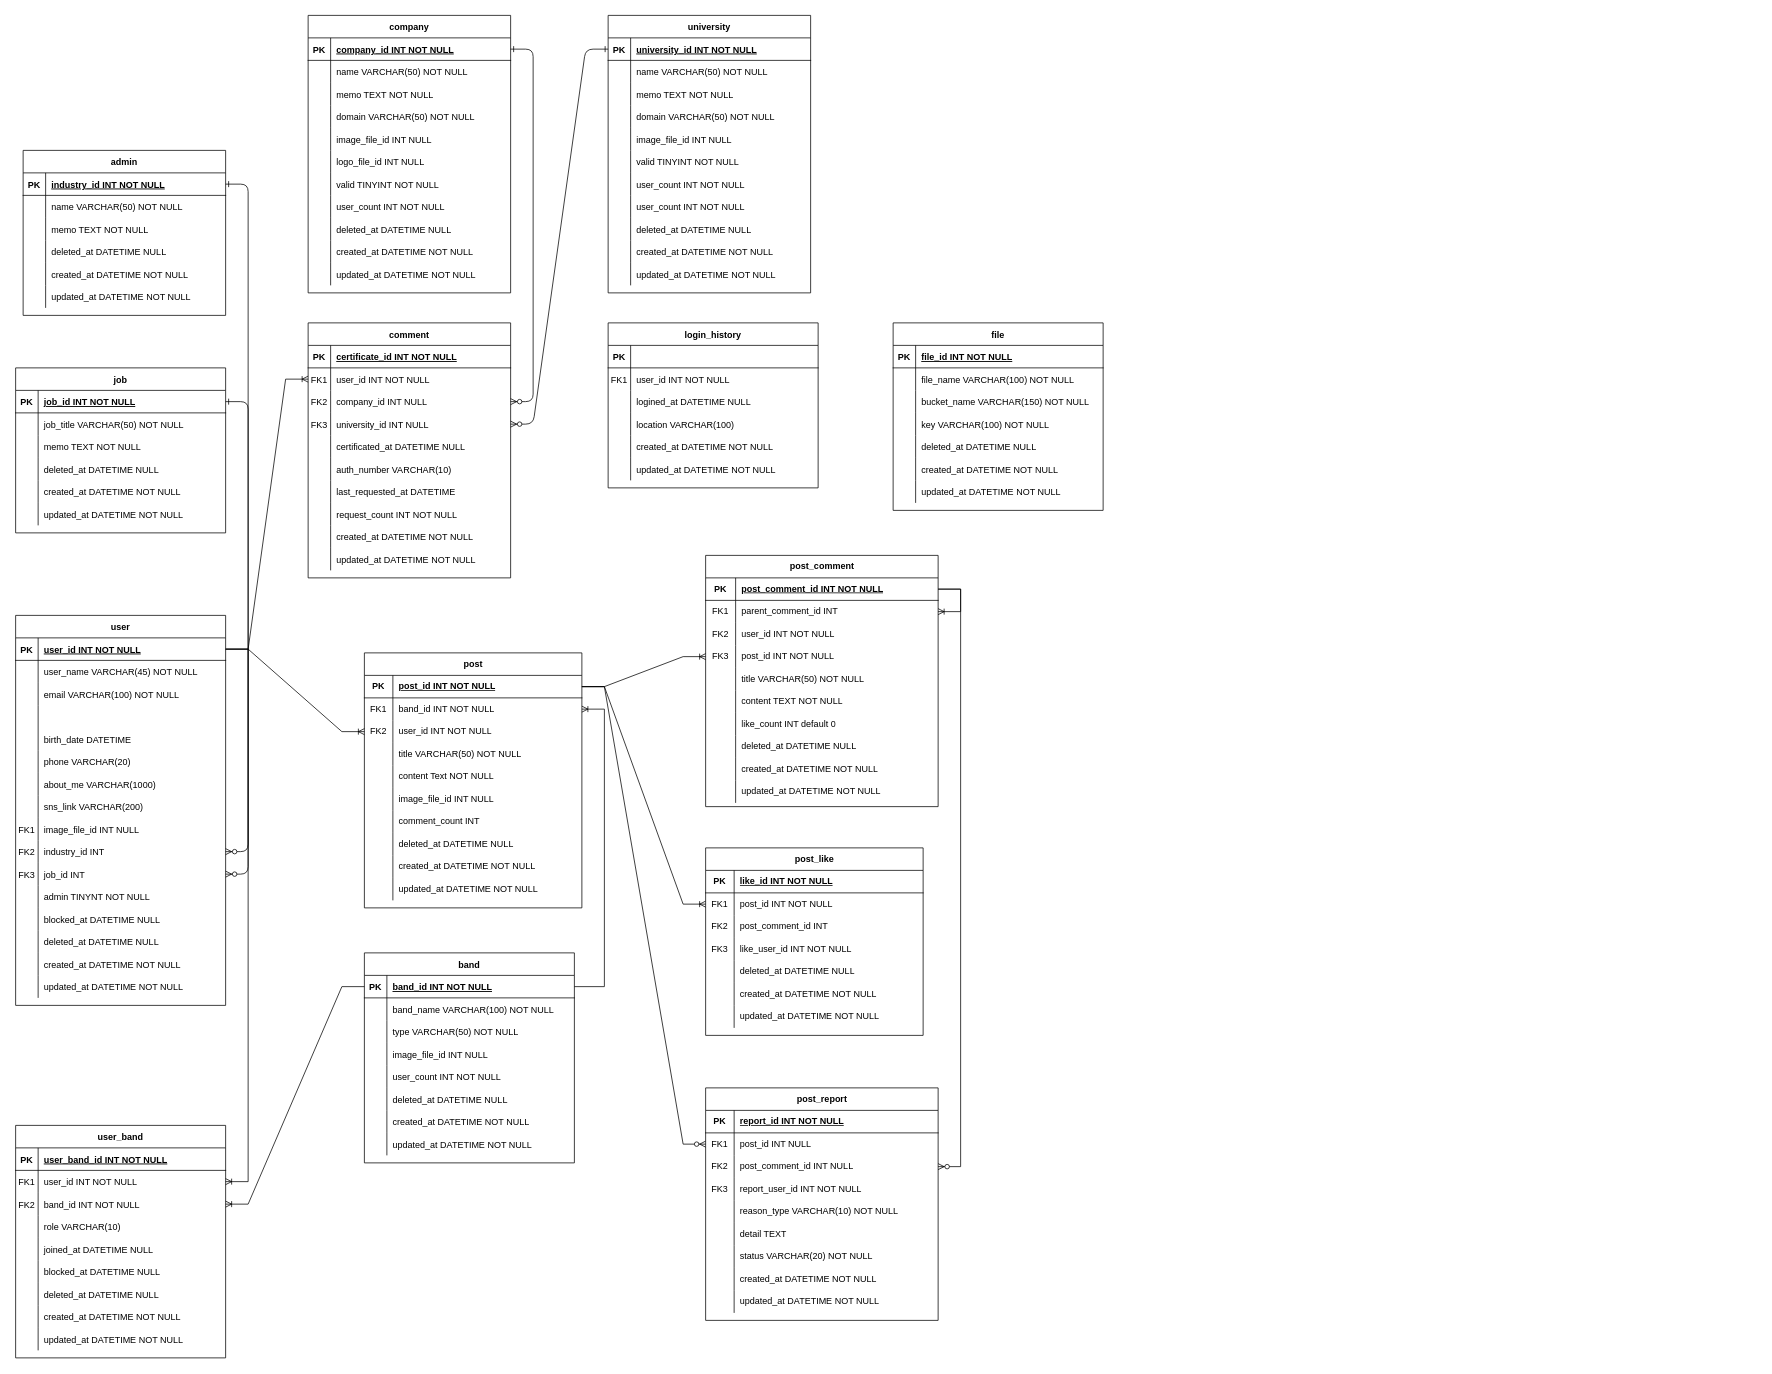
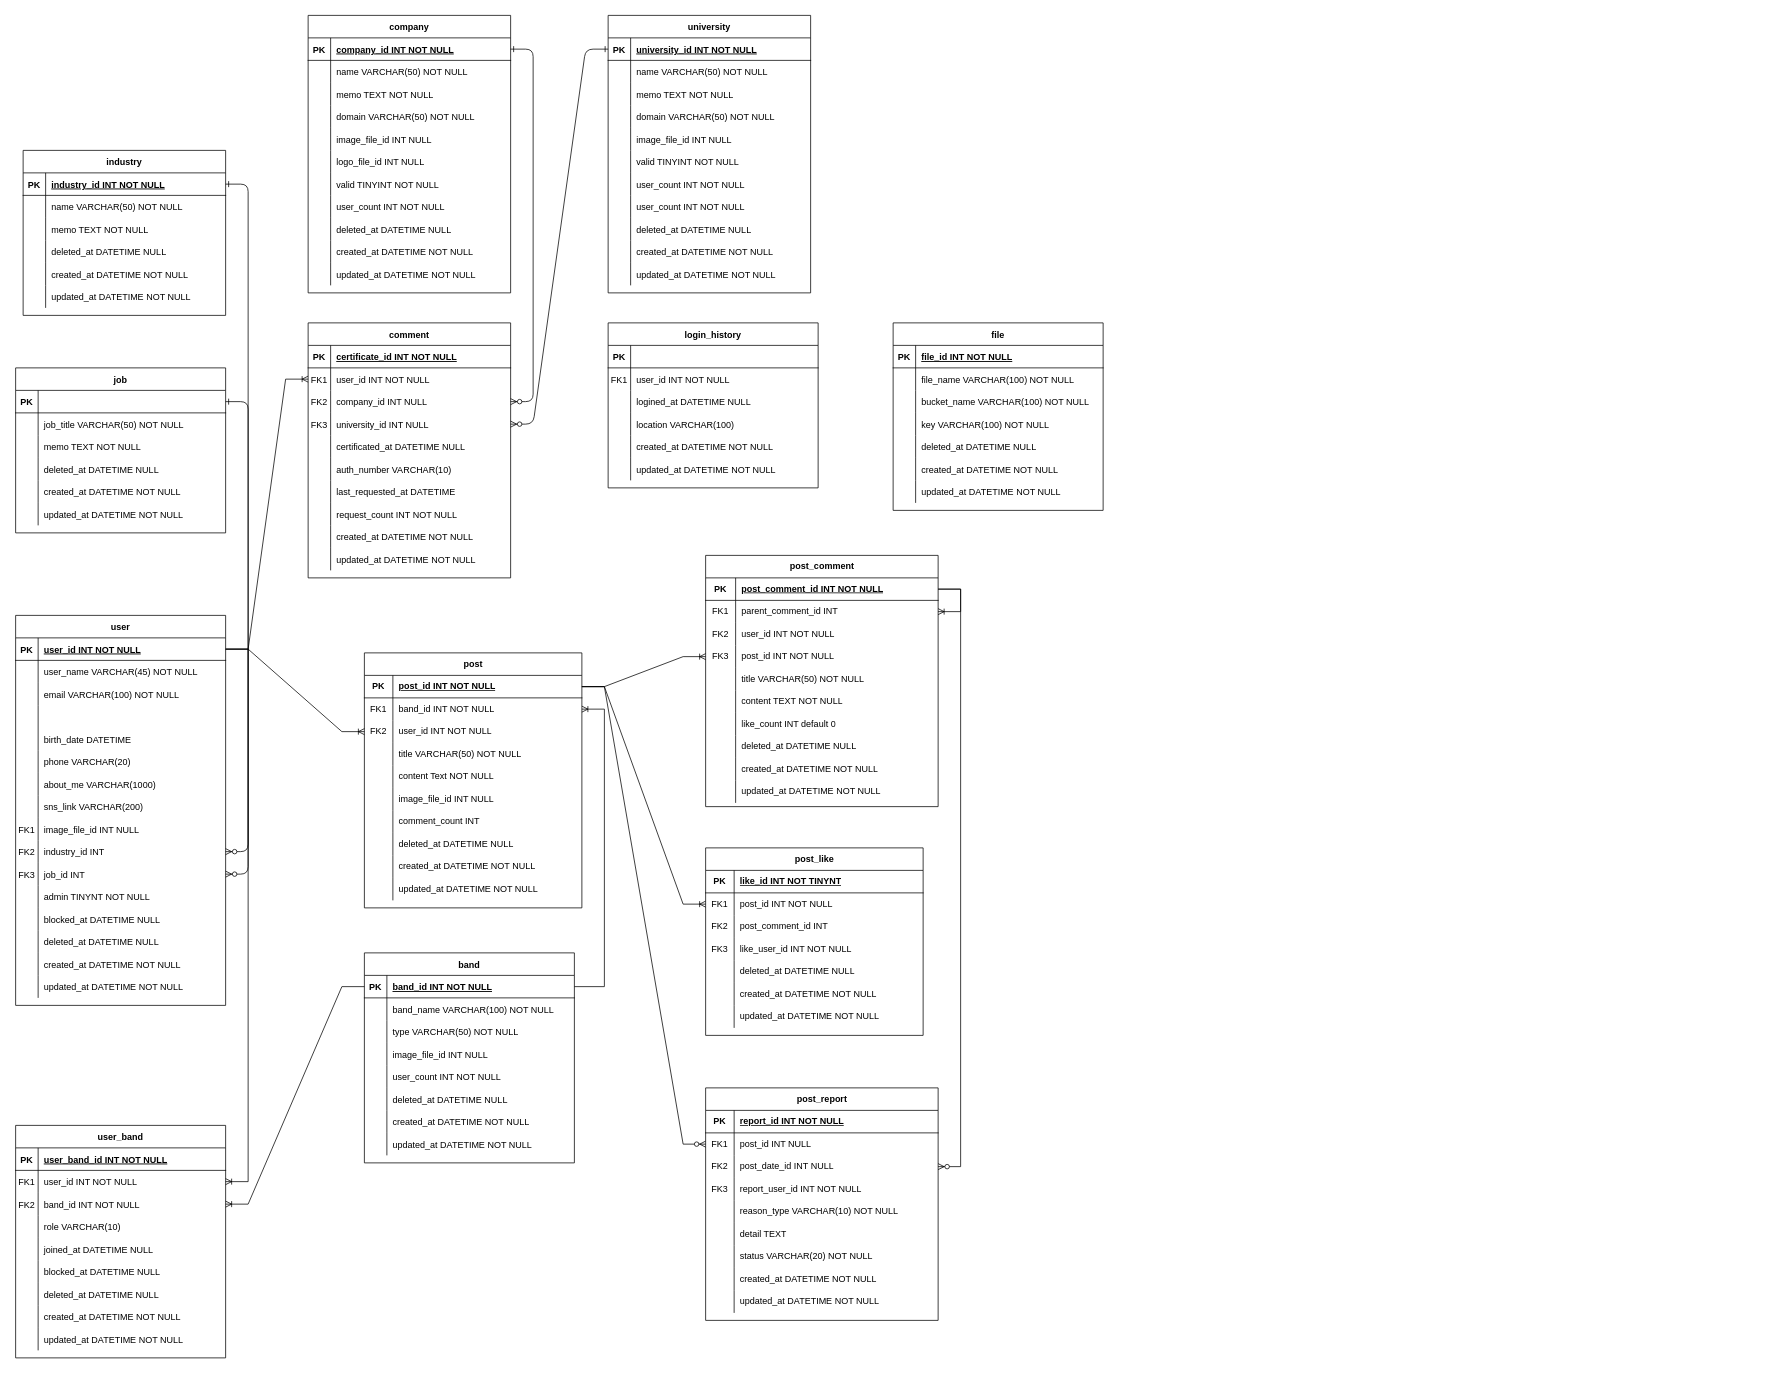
node "admin": label "admin" -> "industry"
node "job_id INT NOT NULL": removed
node "bucket_name VARCHAR(150) NOT NULL": label "bucket_name VARCHAR(150) NOT NULL" -> "bucket_name VARCHAR(100) NOT NULL"
node "like_id INT NOT NULL": label "like_id INT NOT NULL" -> "like_id INT NOT TINYNT"
node "post_comment_id INT NULL": label "post_comment_id INT NULL" -> "post_date_id INT NULL"
